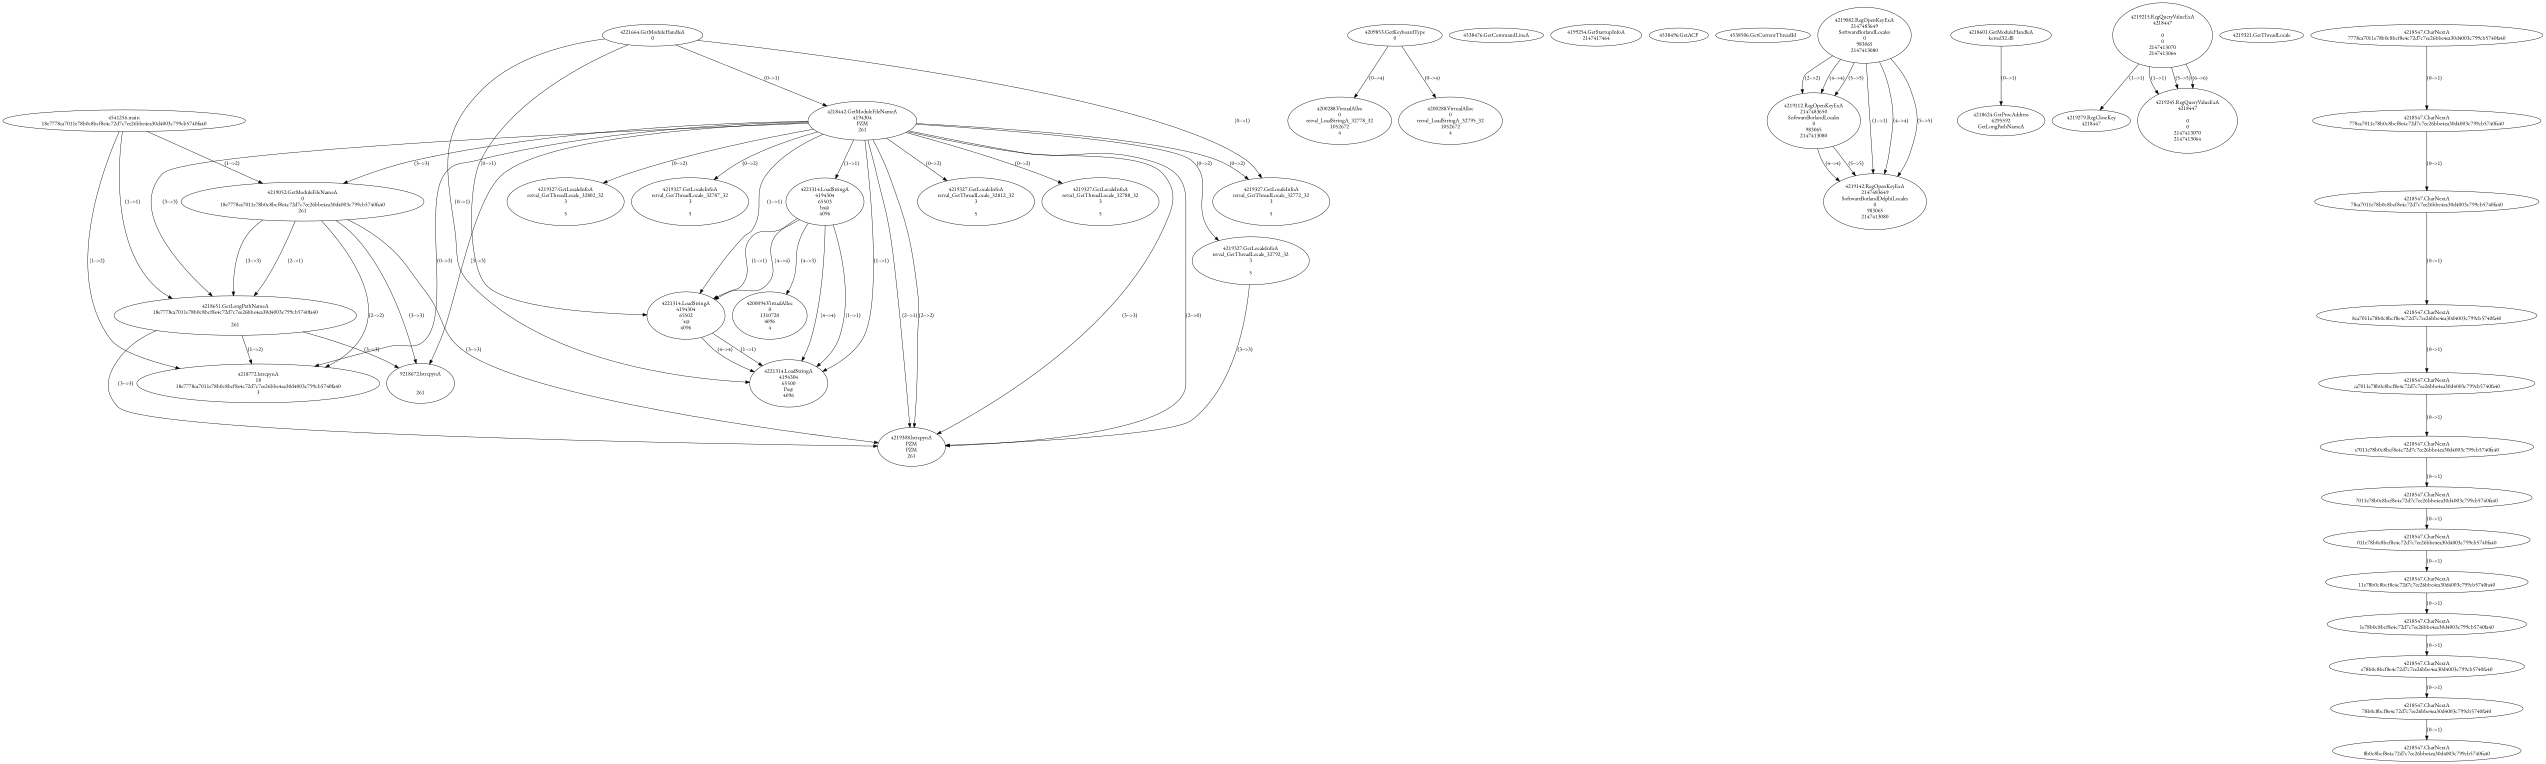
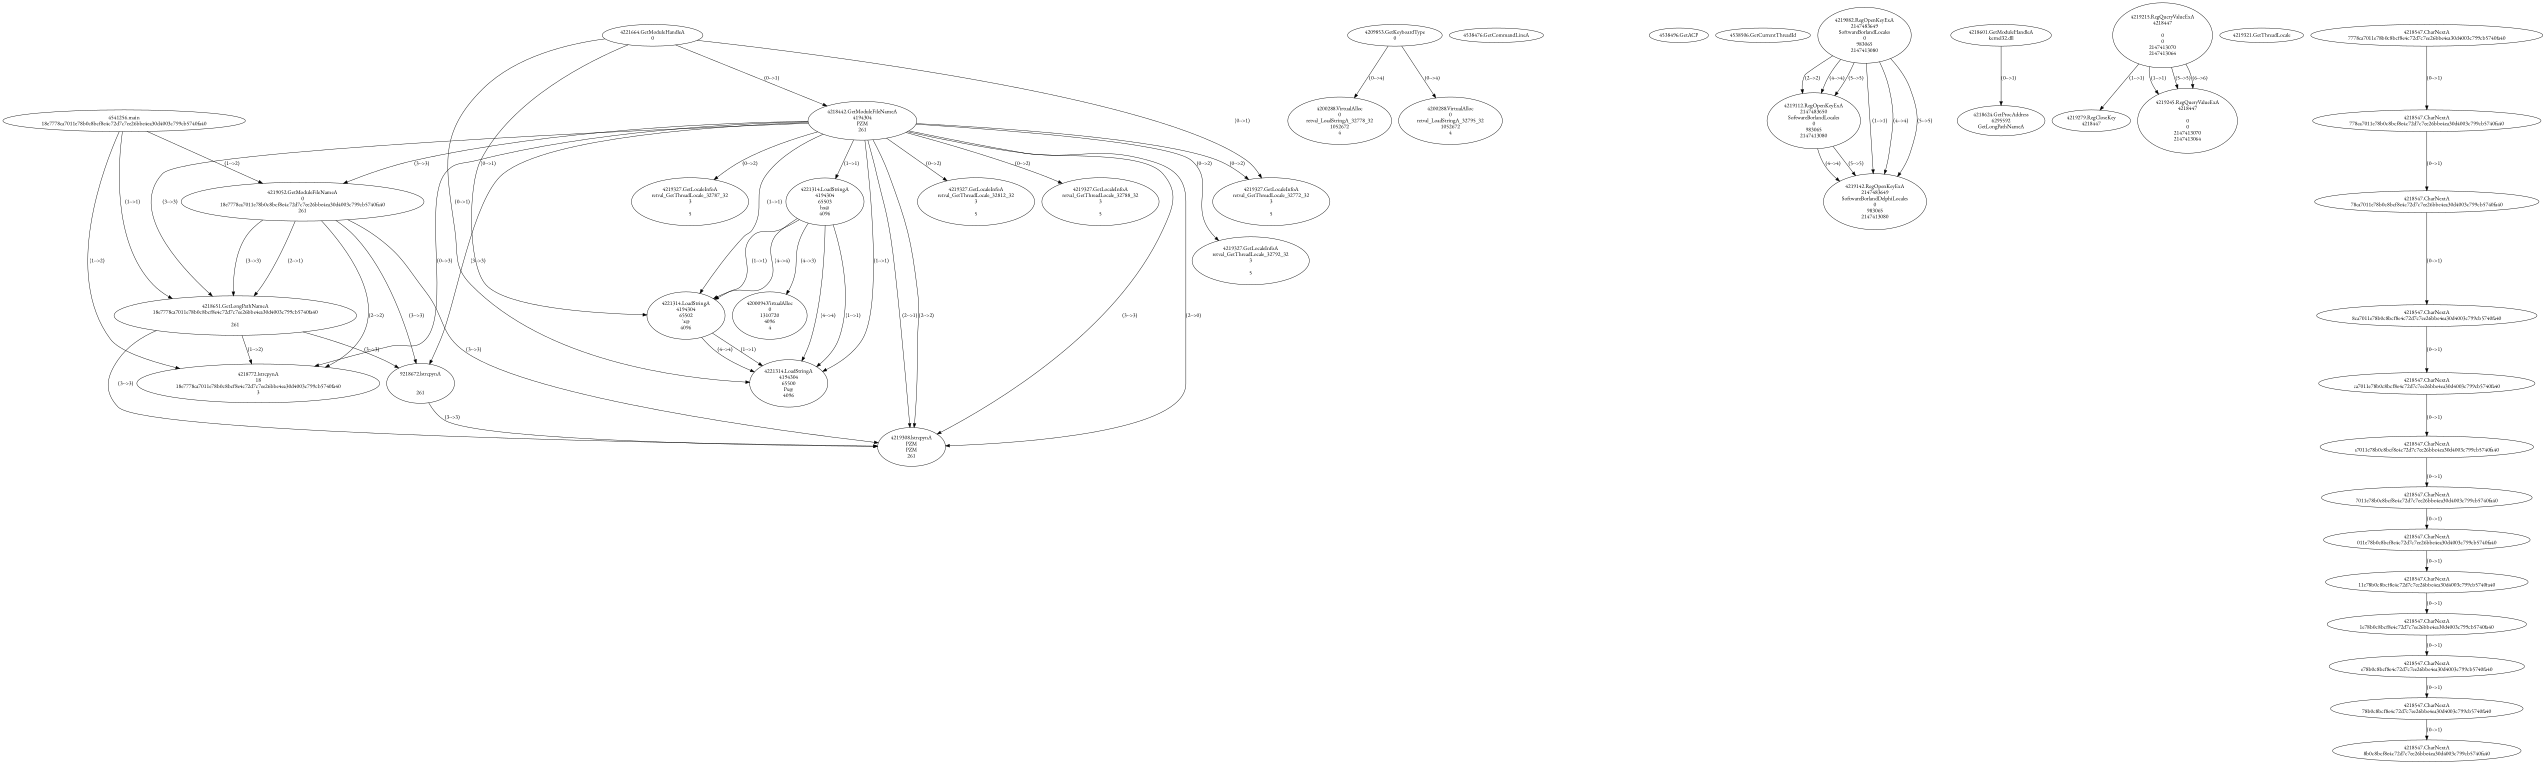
node "4199254.GetStartupInfoA 2147417464": removed
node "4219327.GetLocaleInfoA retval_GetThreadLocale_32802_32 3 5": removed
edge "4219327.GetLocaleInfoA retval_GetThreadLocale_32792_32 3 5" -> "4219308.lstrcpynA PZM PZM 261": now "9218672.lstrcpynA 261" -> "4219308.lstrcpynA PZM PZM 261"
